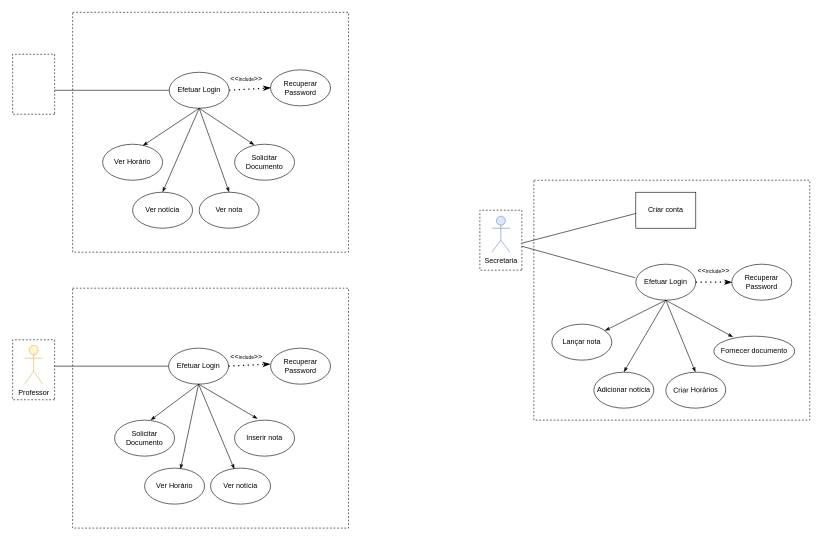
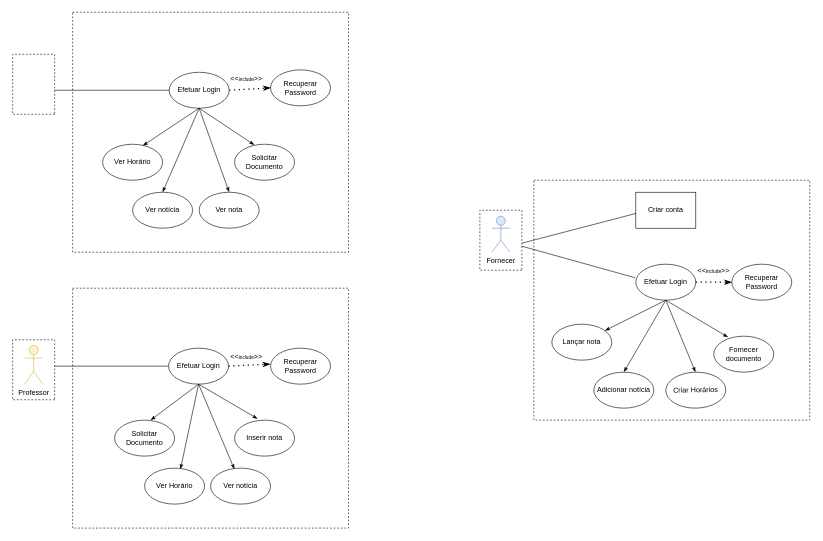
node "Secretaria": label "Secretaria" -> "Fornecer"
node "Fornecer documento": size 81x30 -> 60x36
